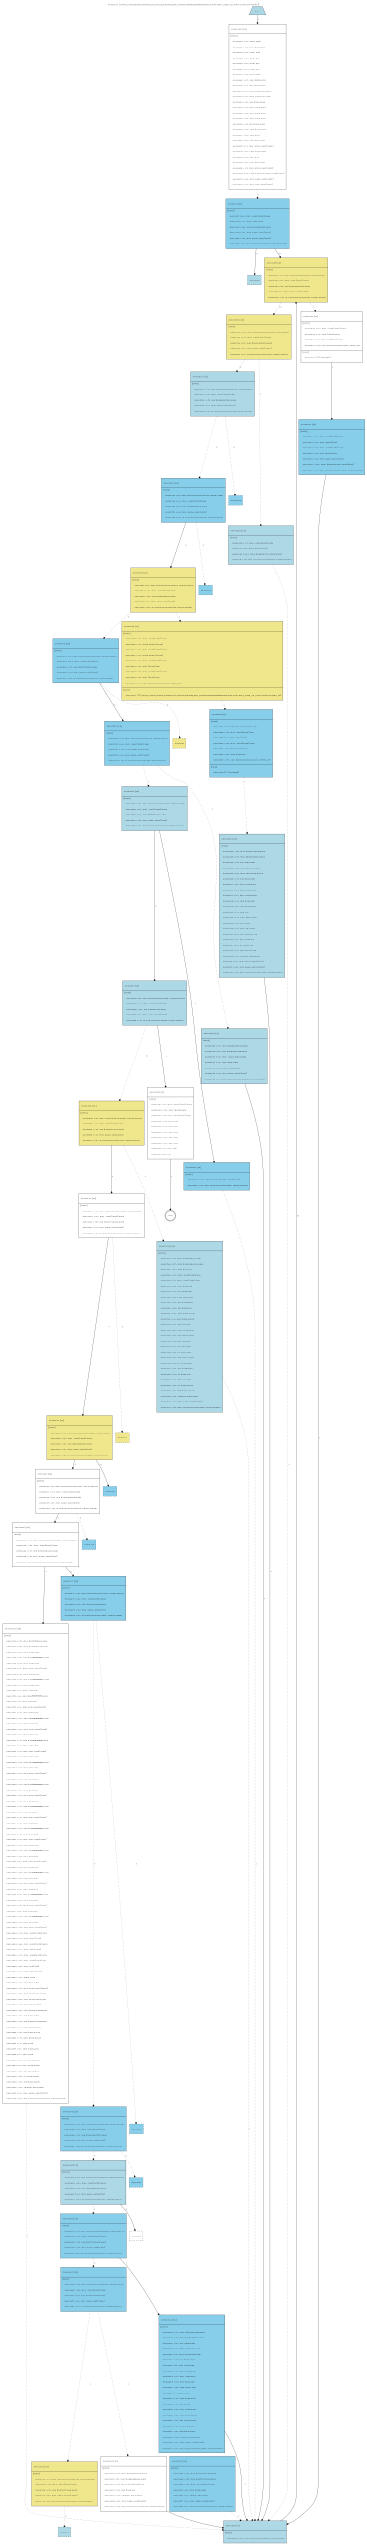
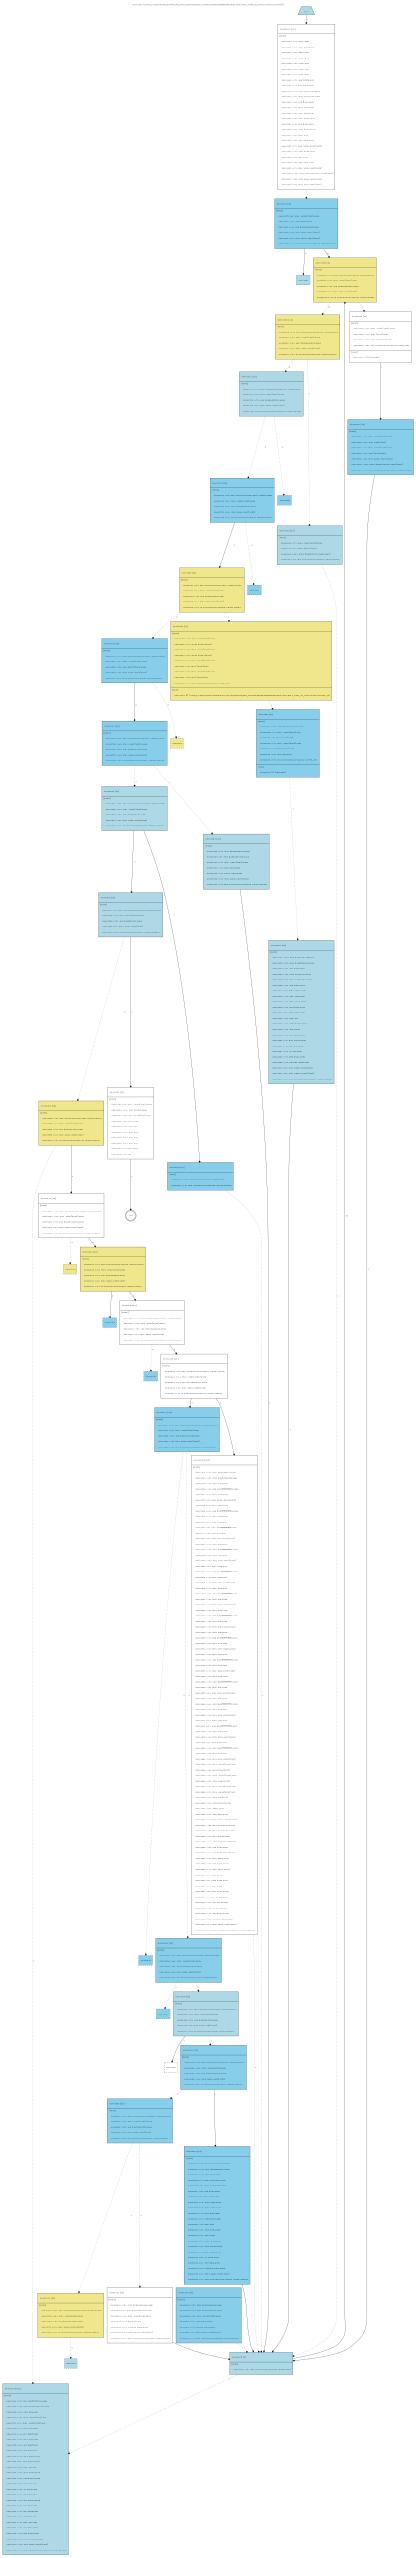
edge "0x401761 [106]" -> "0x401e0b [5]": reversed
